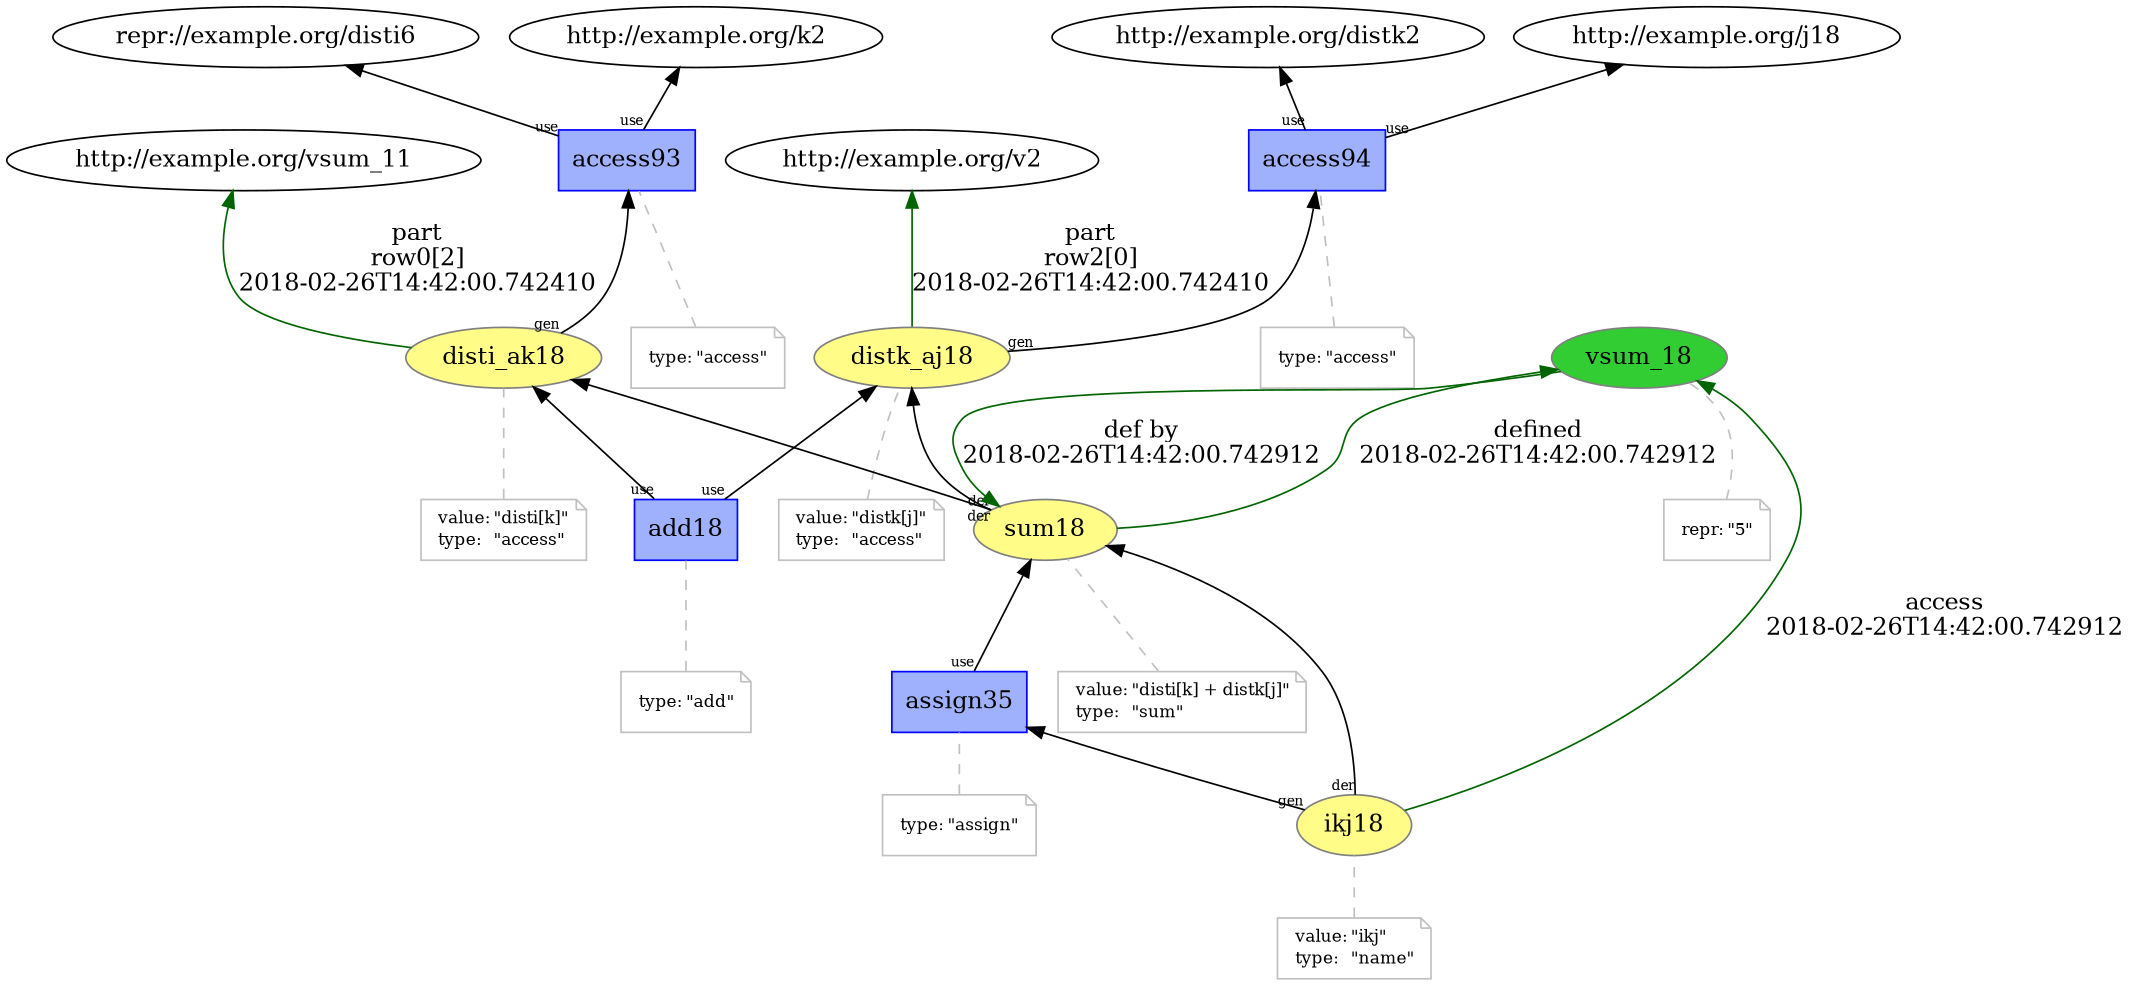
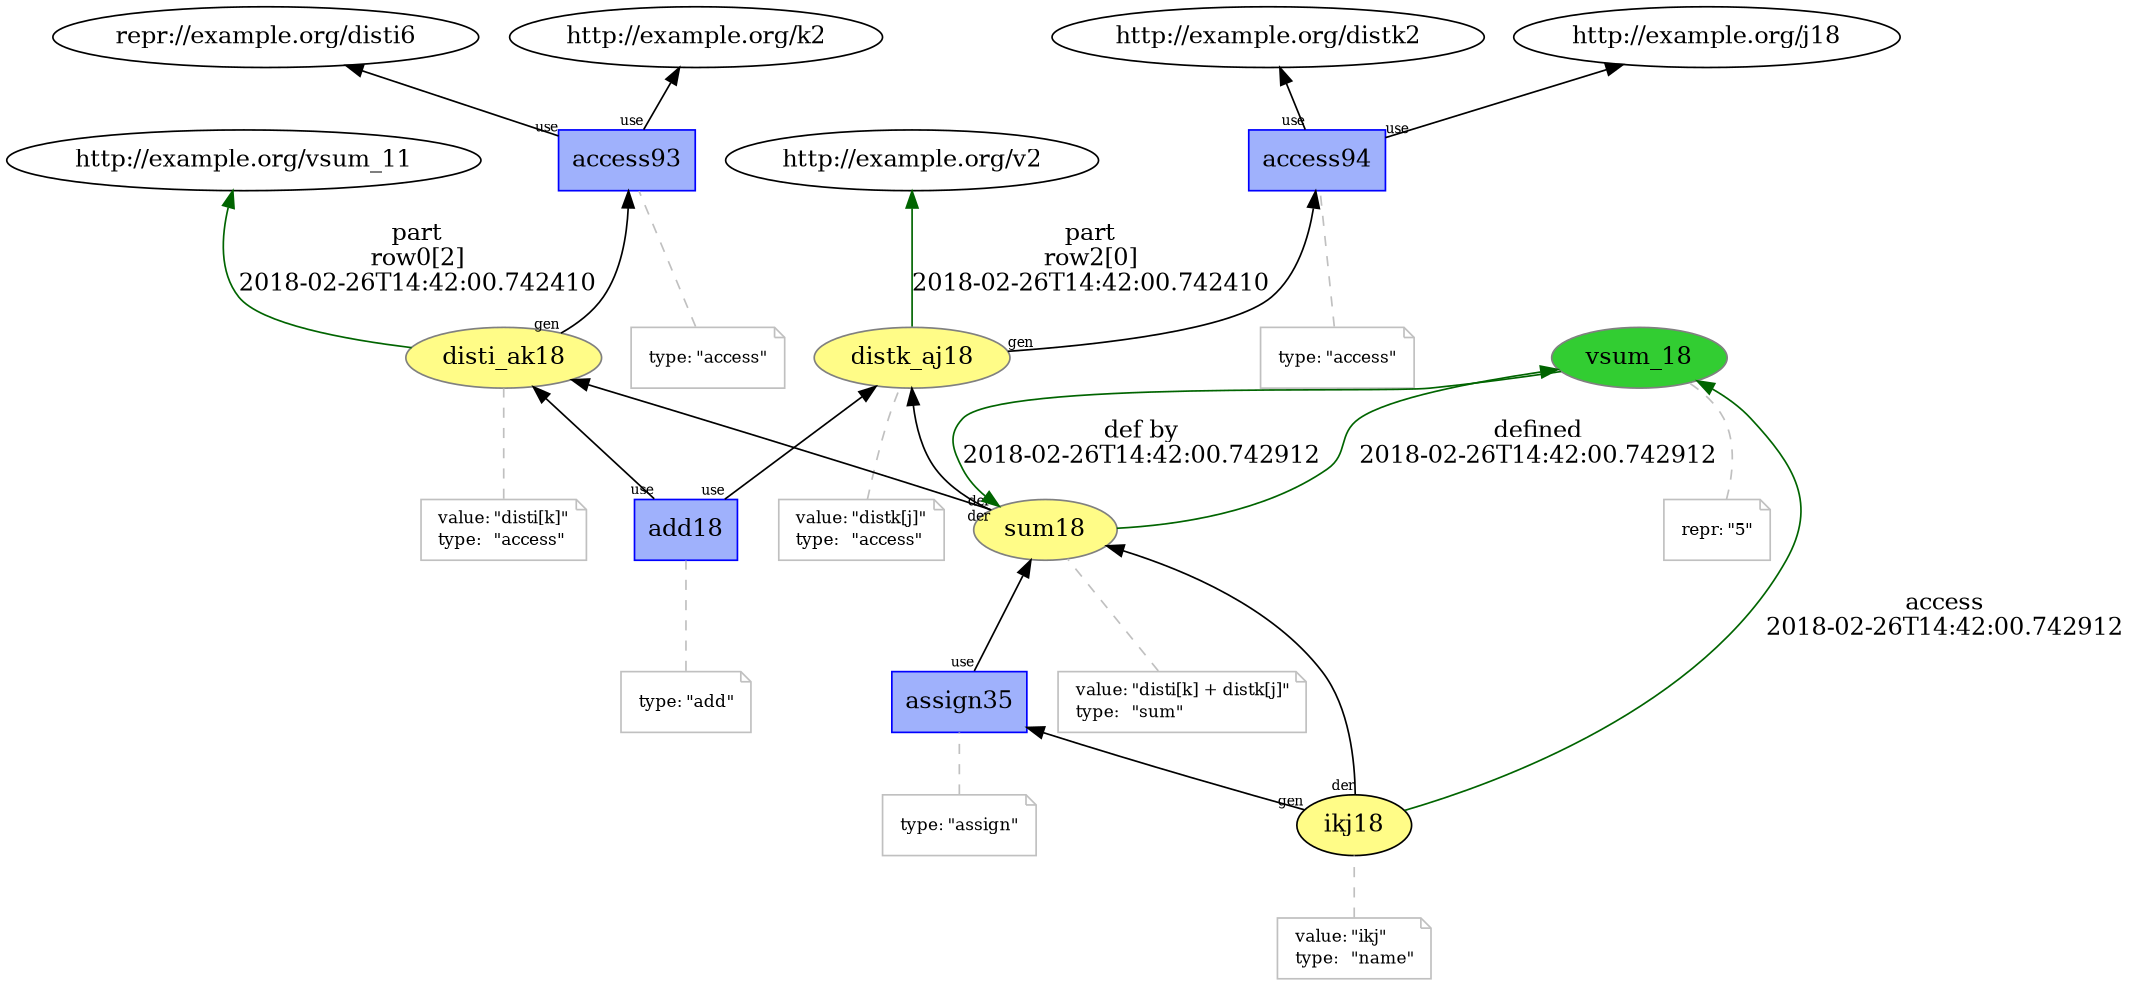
node "ikj18": color #808080 -> black
